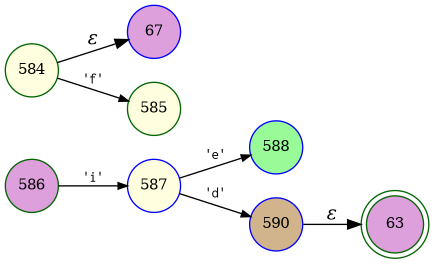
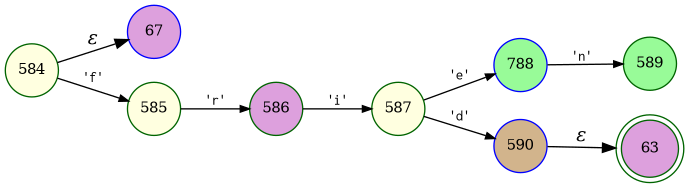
node "589": added
edge "585" -> "586": added, label "'r'"
node "588": label "588" -> "788"
node "587": color blue -> darkgreen
